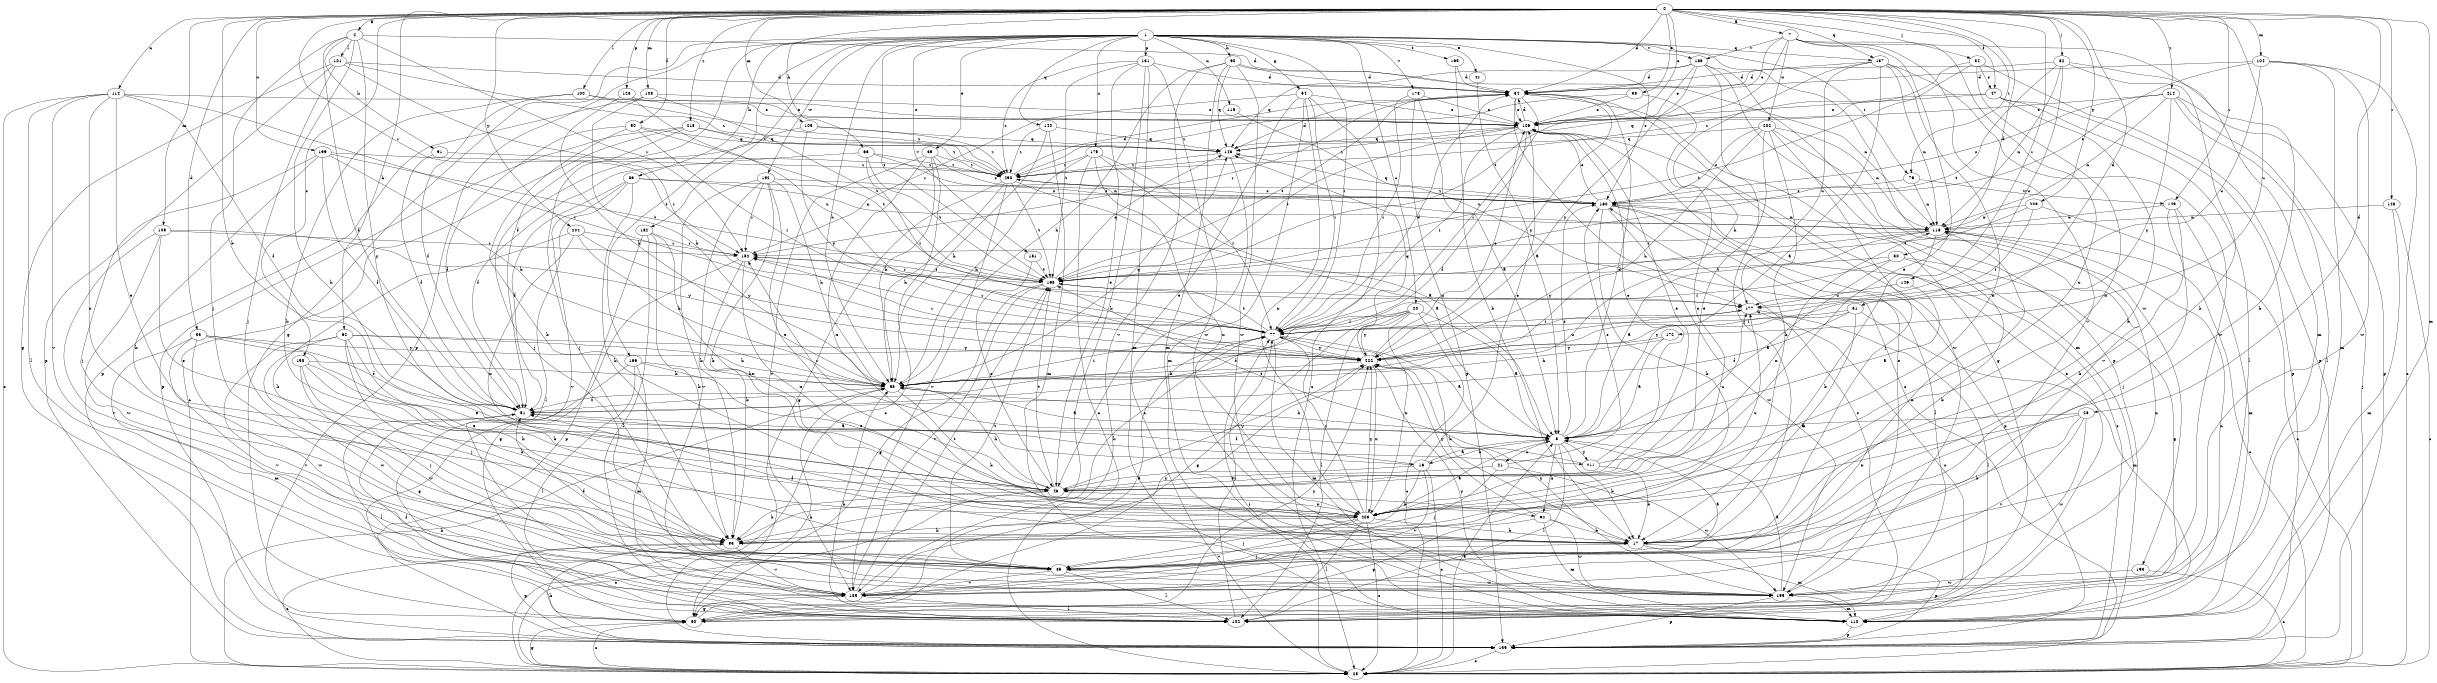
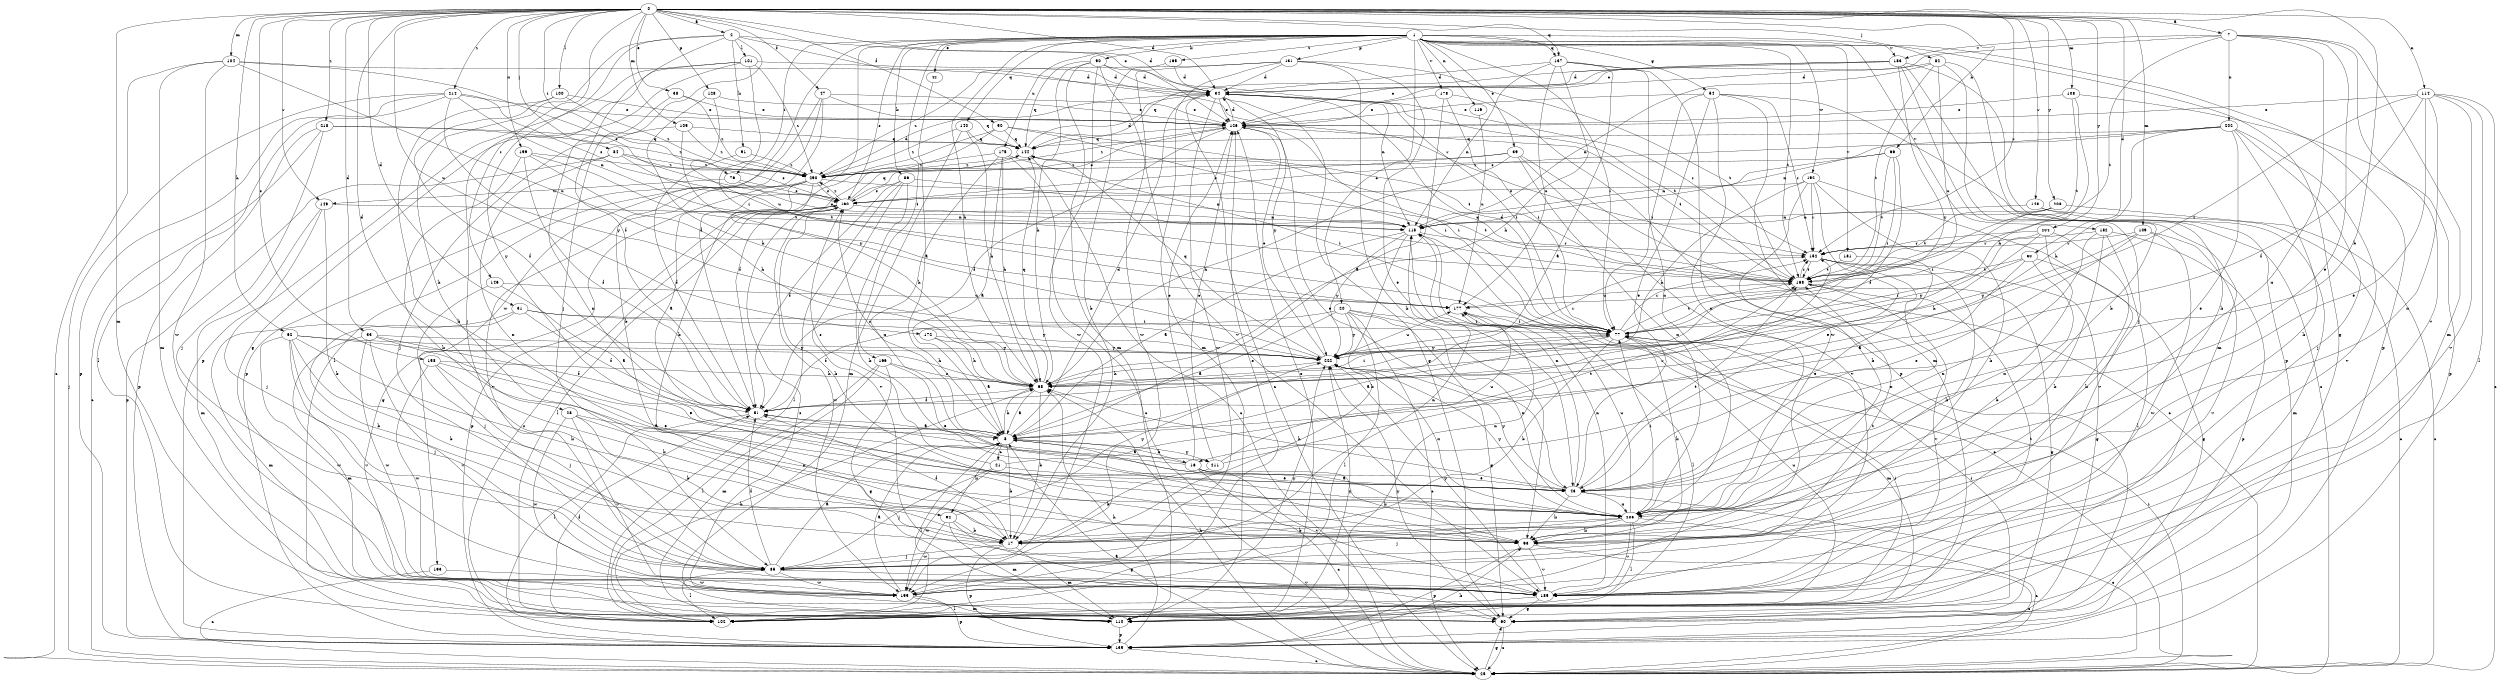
edge "84" -> "47": now "84" -> "160"
node "143": label "143" -> "144"
edge "166" -> "68": label "h" -> "s"
edge "199" -> "85": now "146" -> "85"
